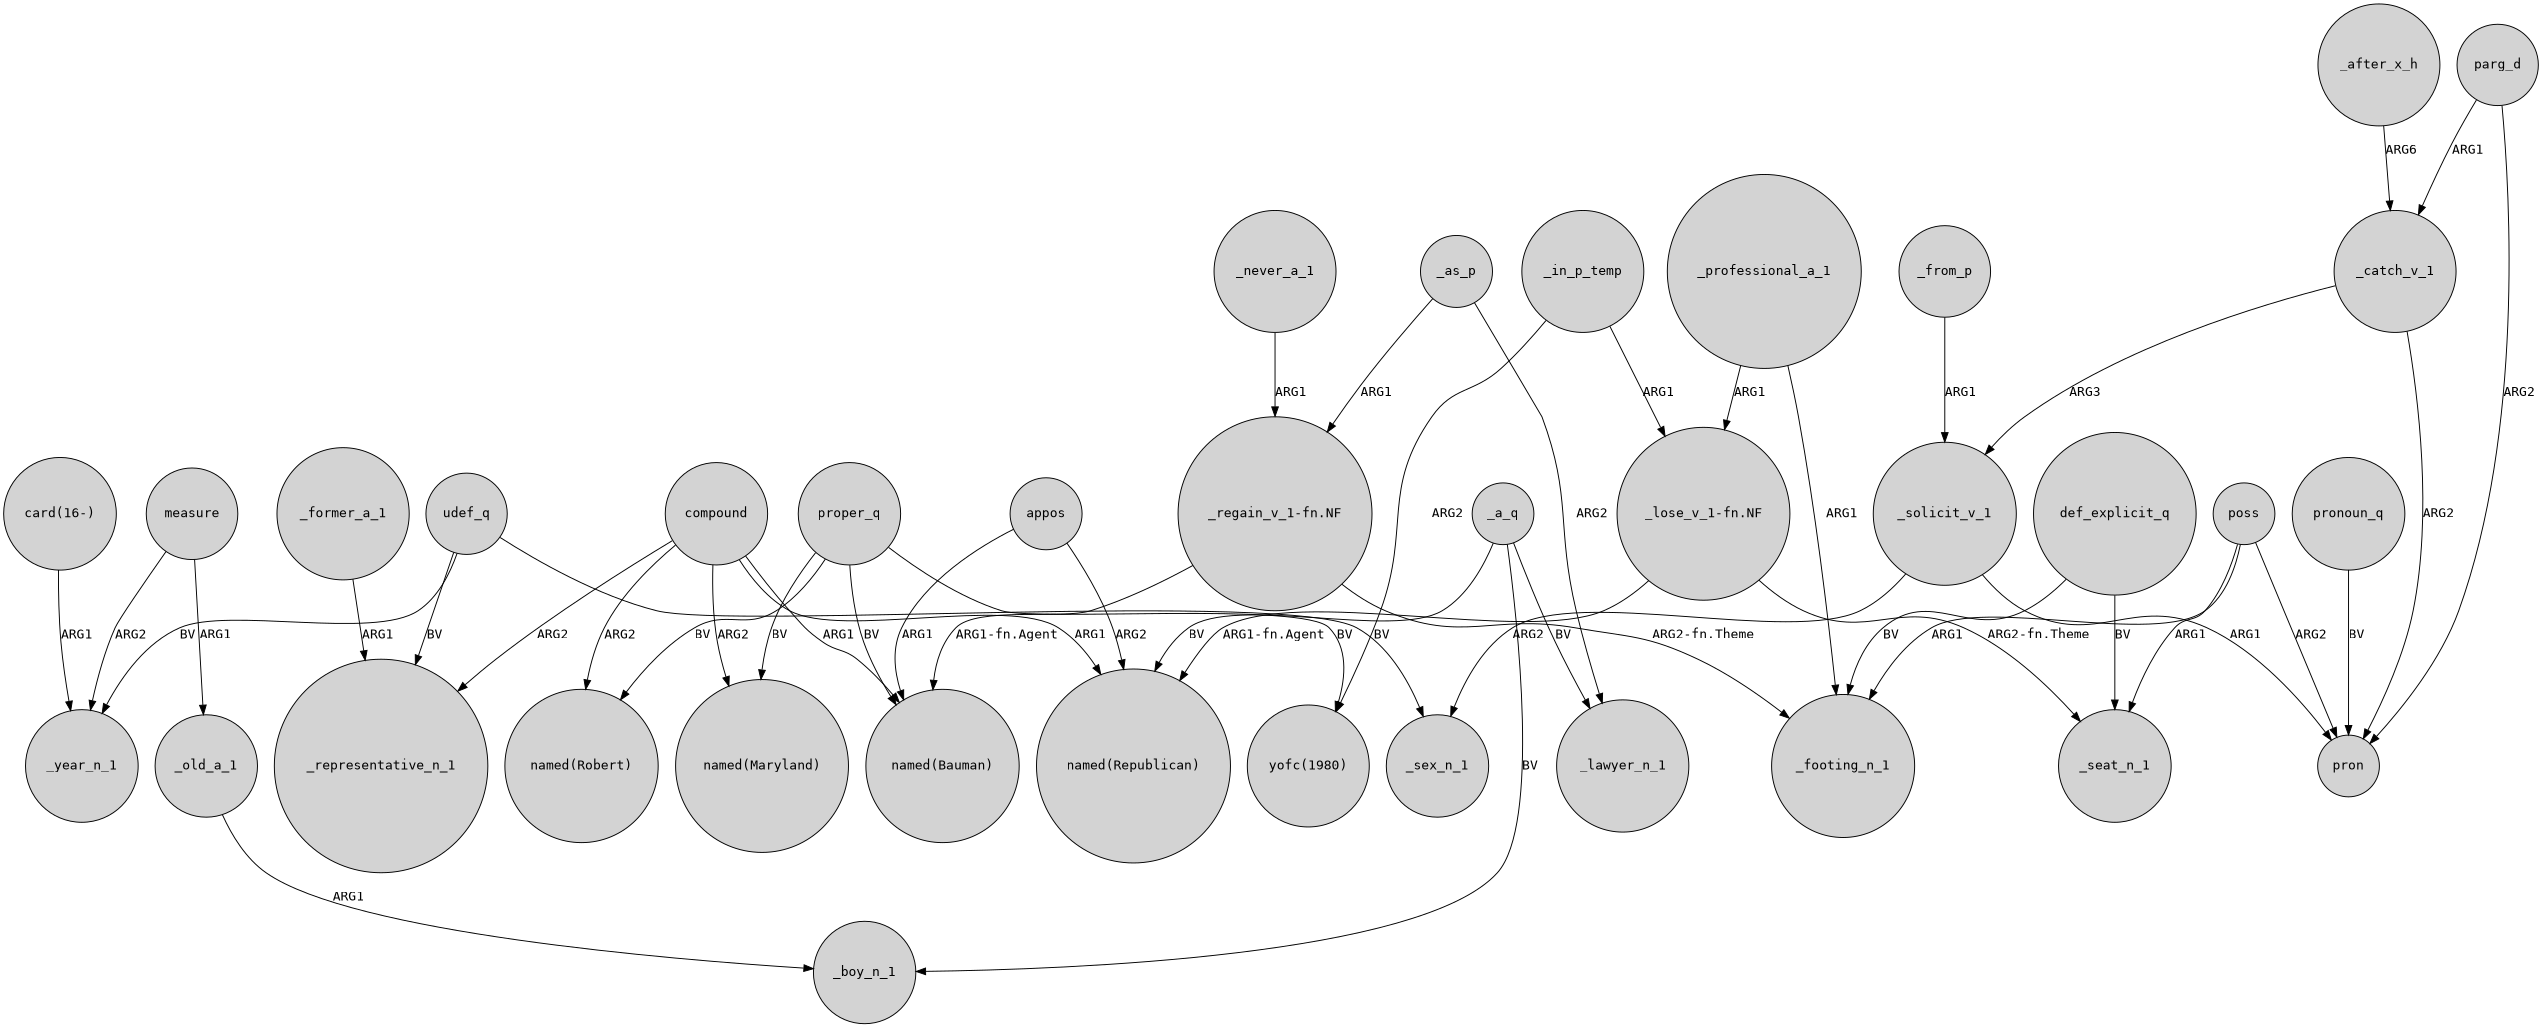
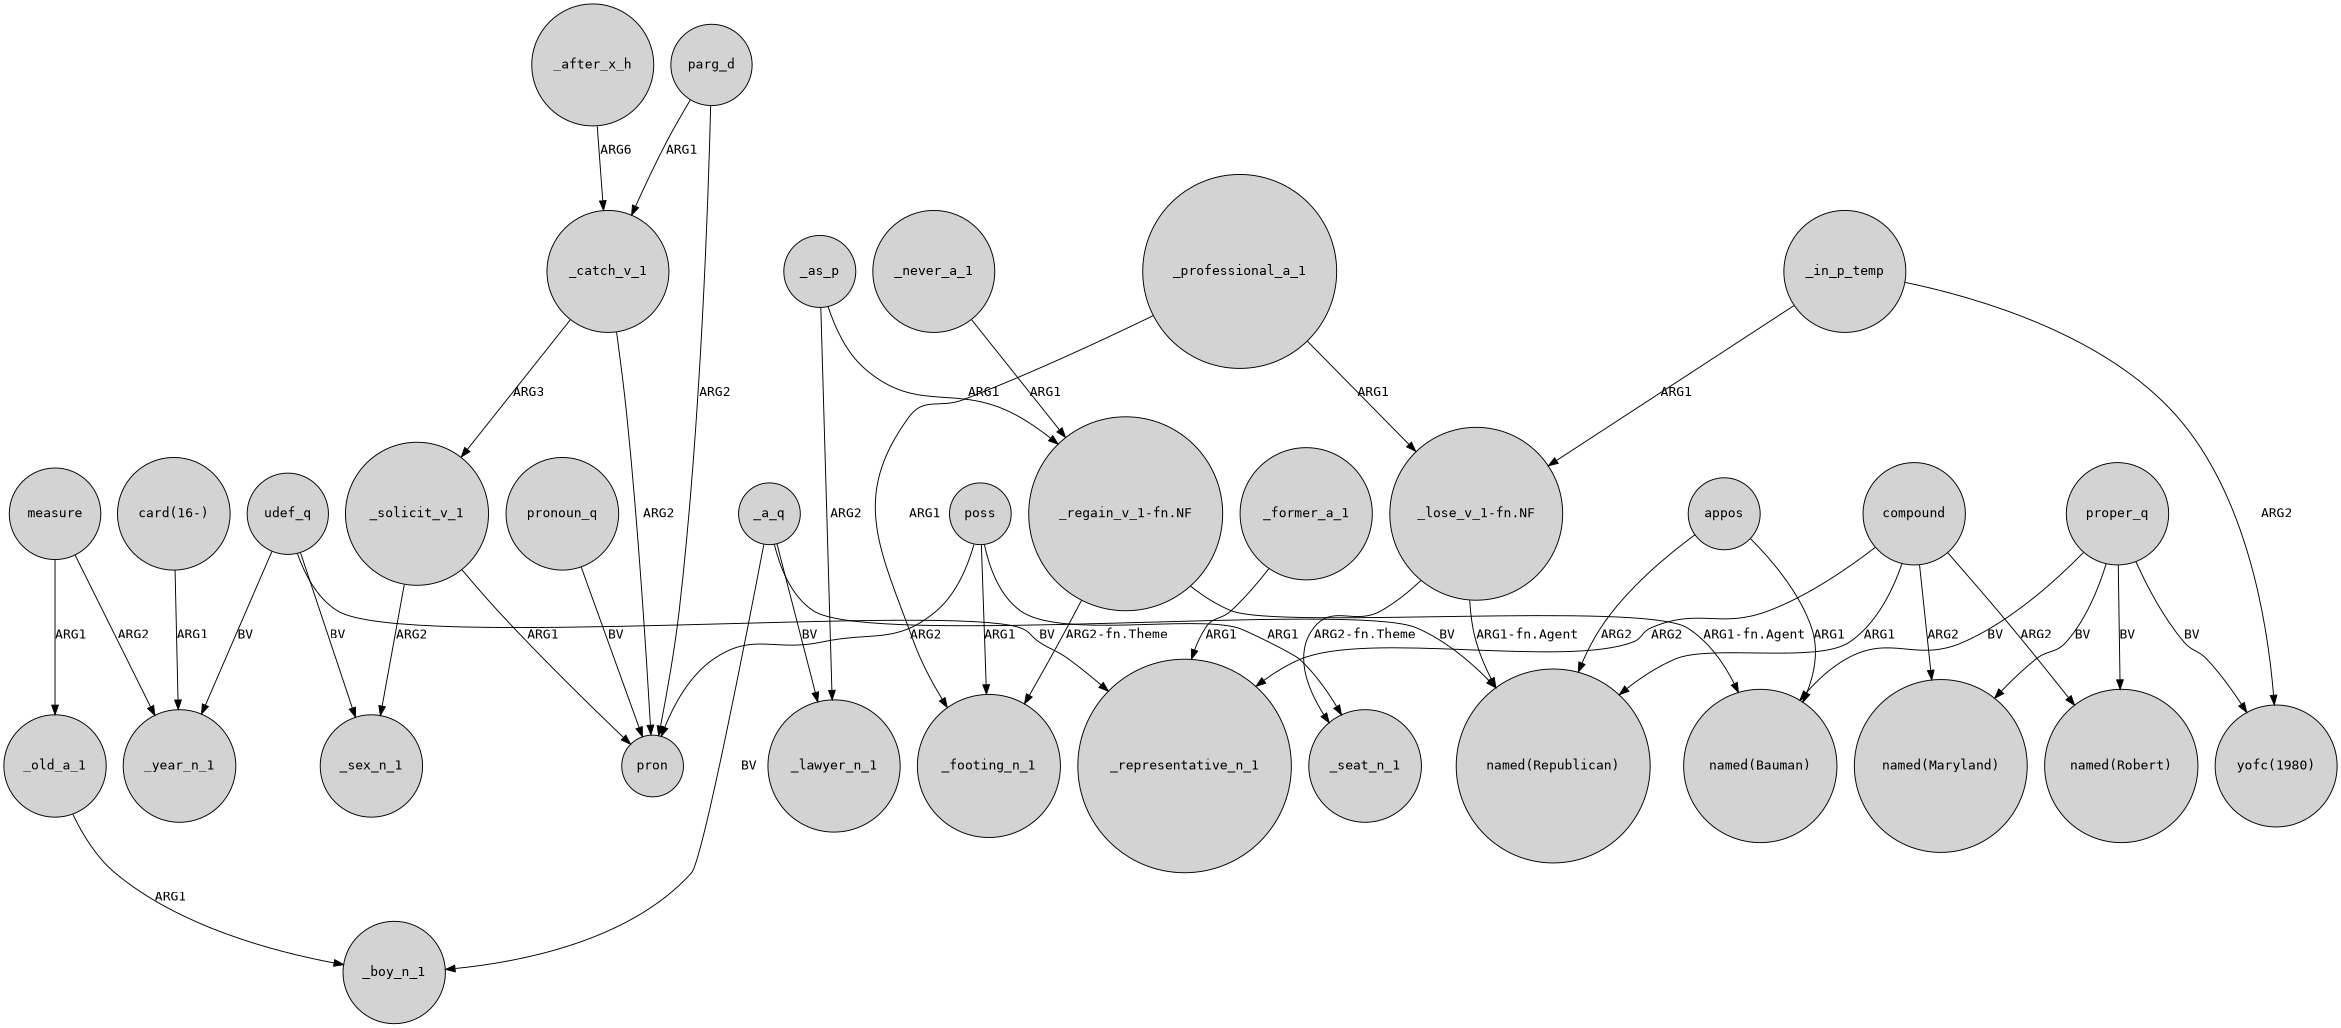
node "_from_p": removed
node "def_explicit_q": removed
edge "compound" -> "named(Bauman)": removed, label "ARG1"
